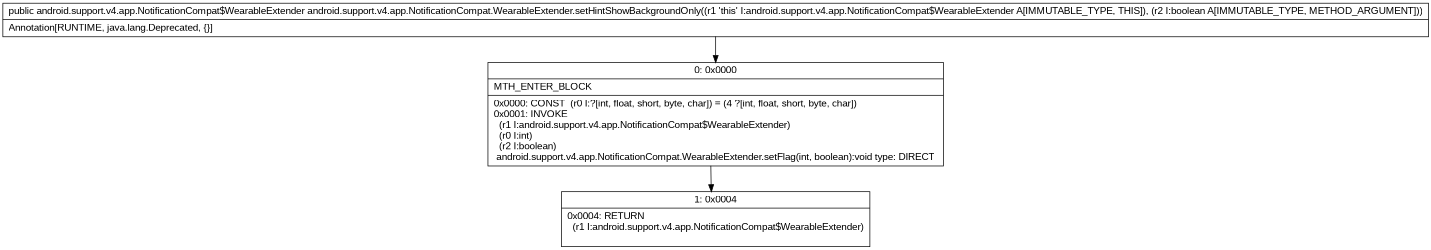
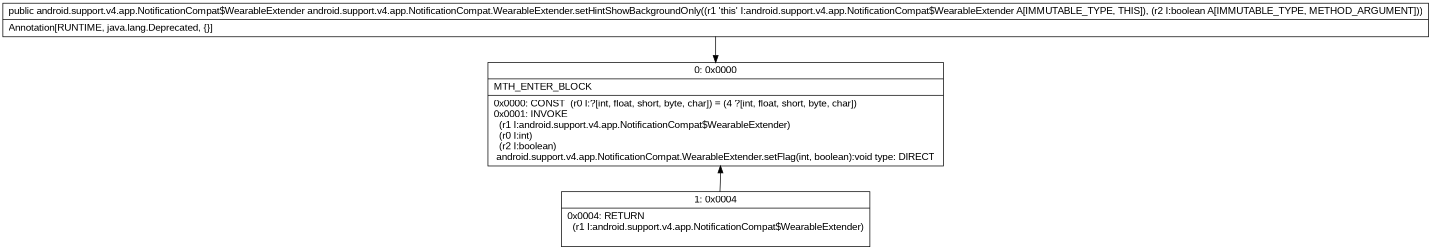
edge "0: 0x0000" -> "1: 0x0004": reversed
